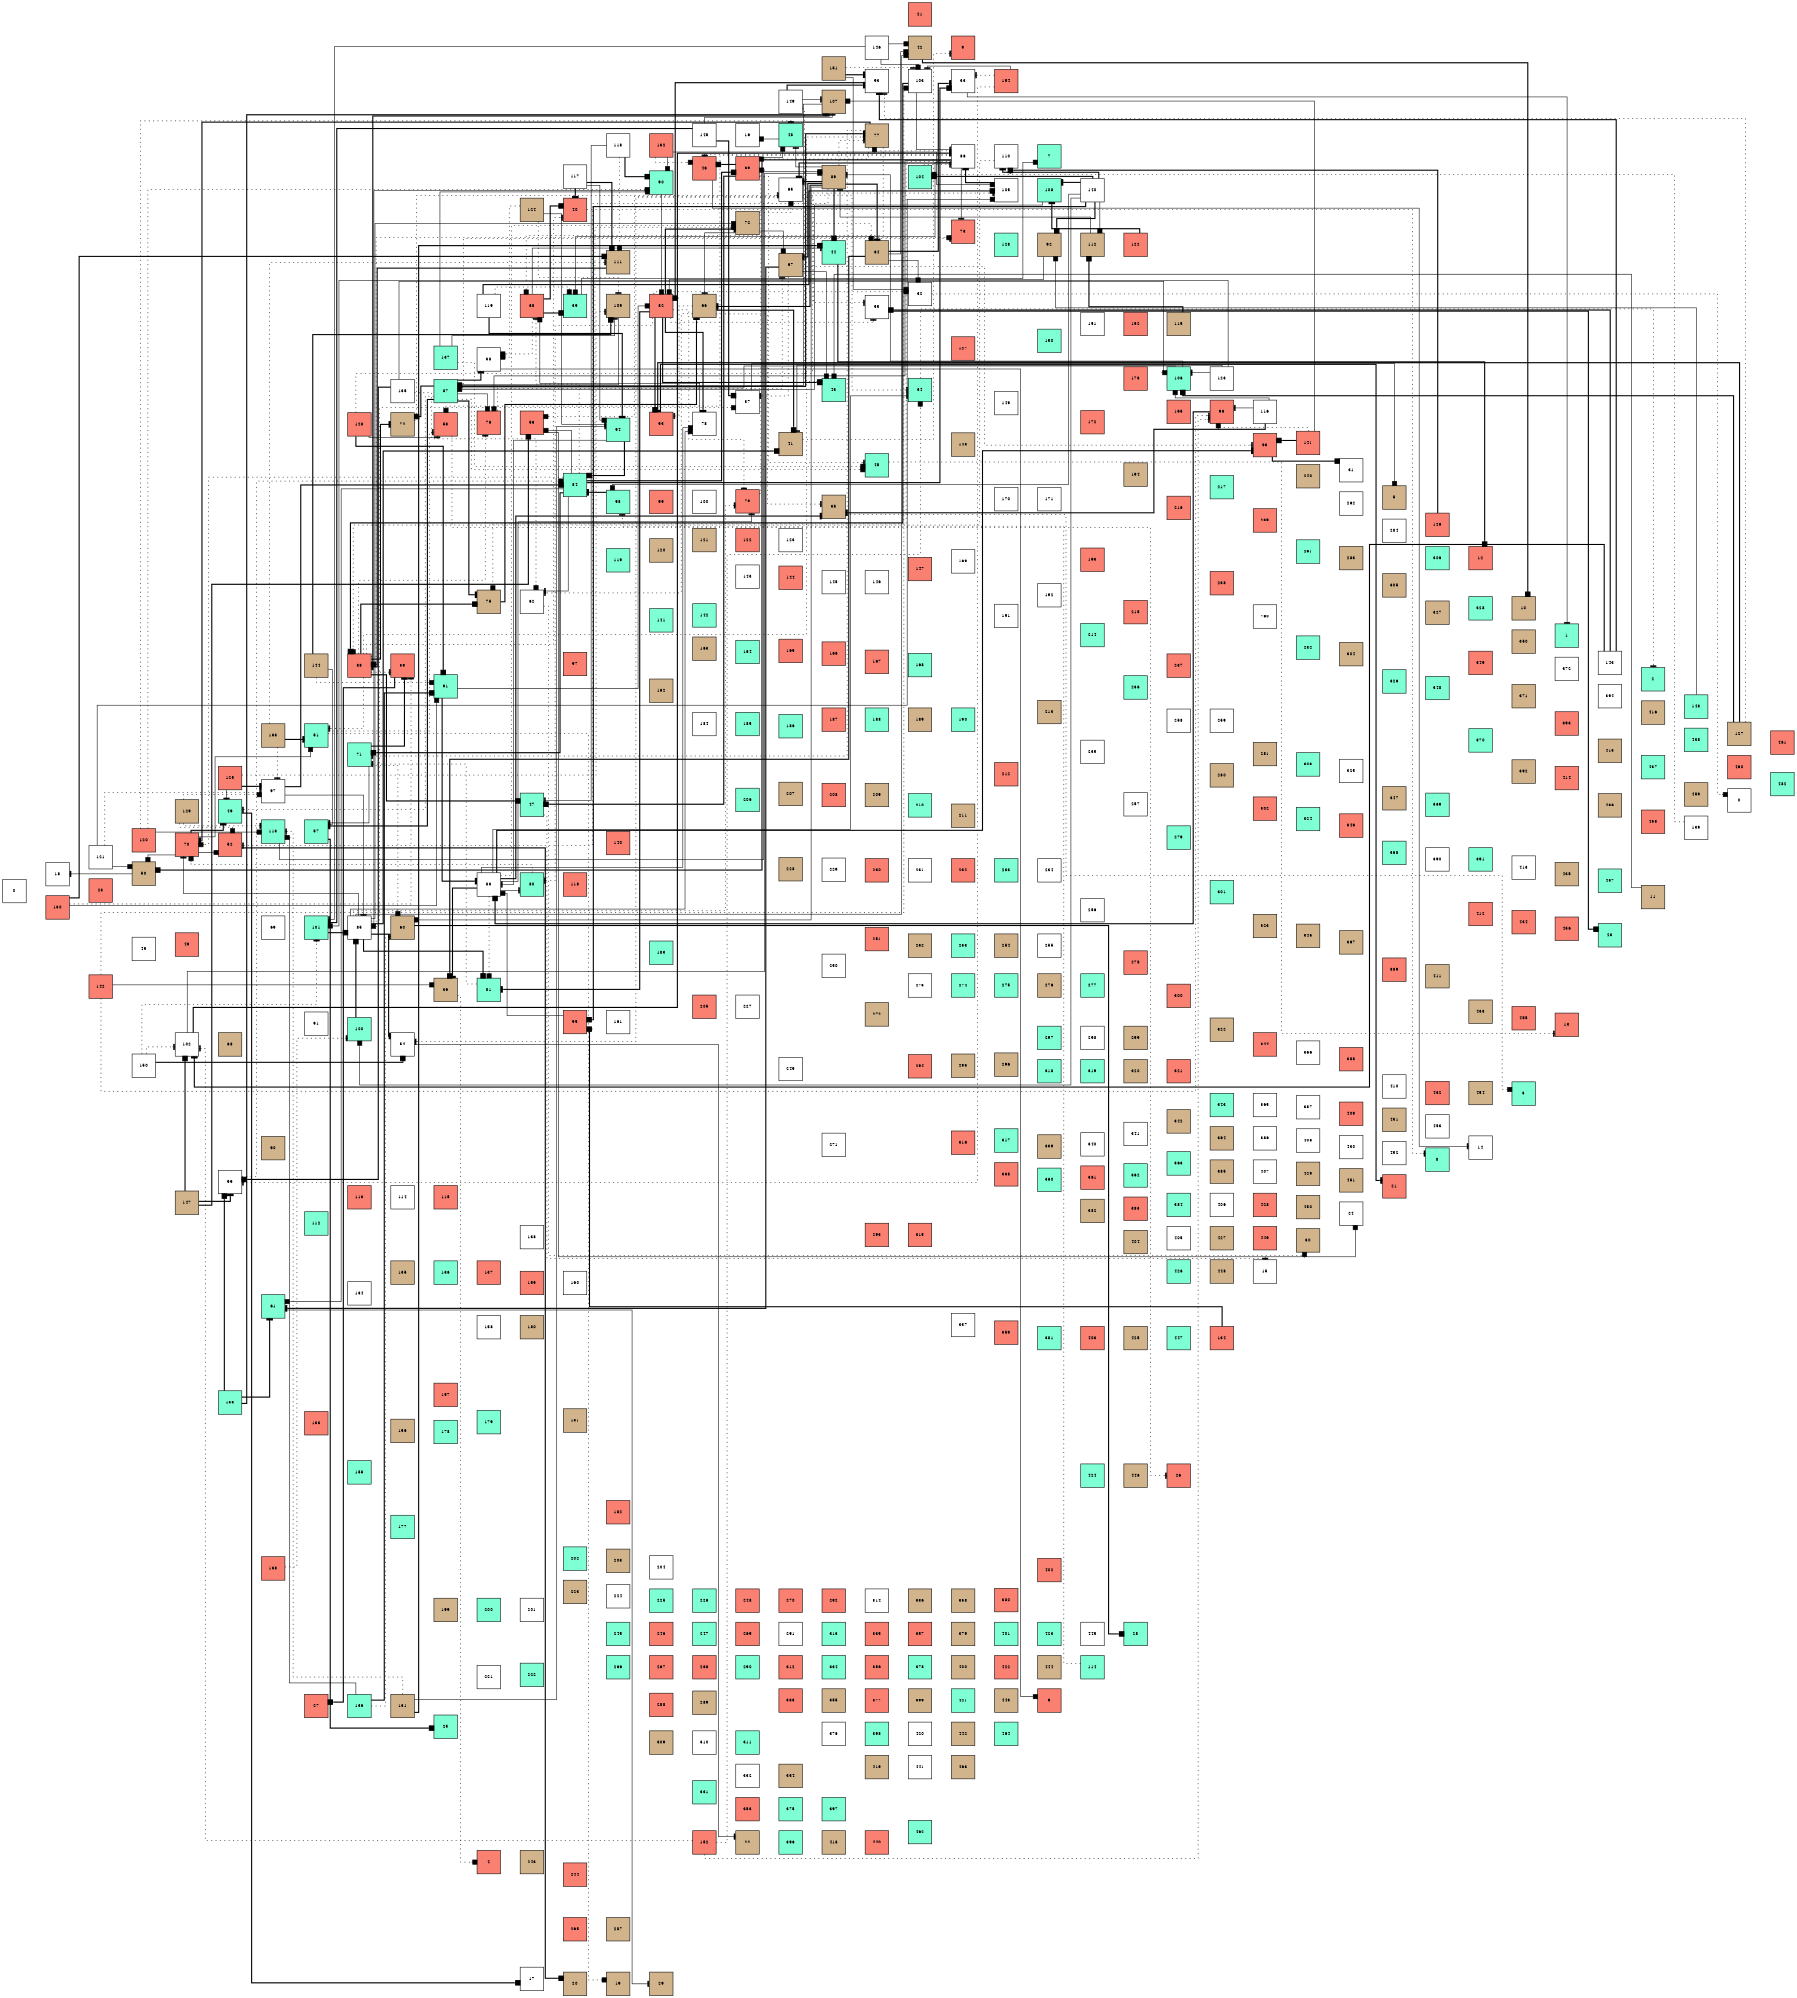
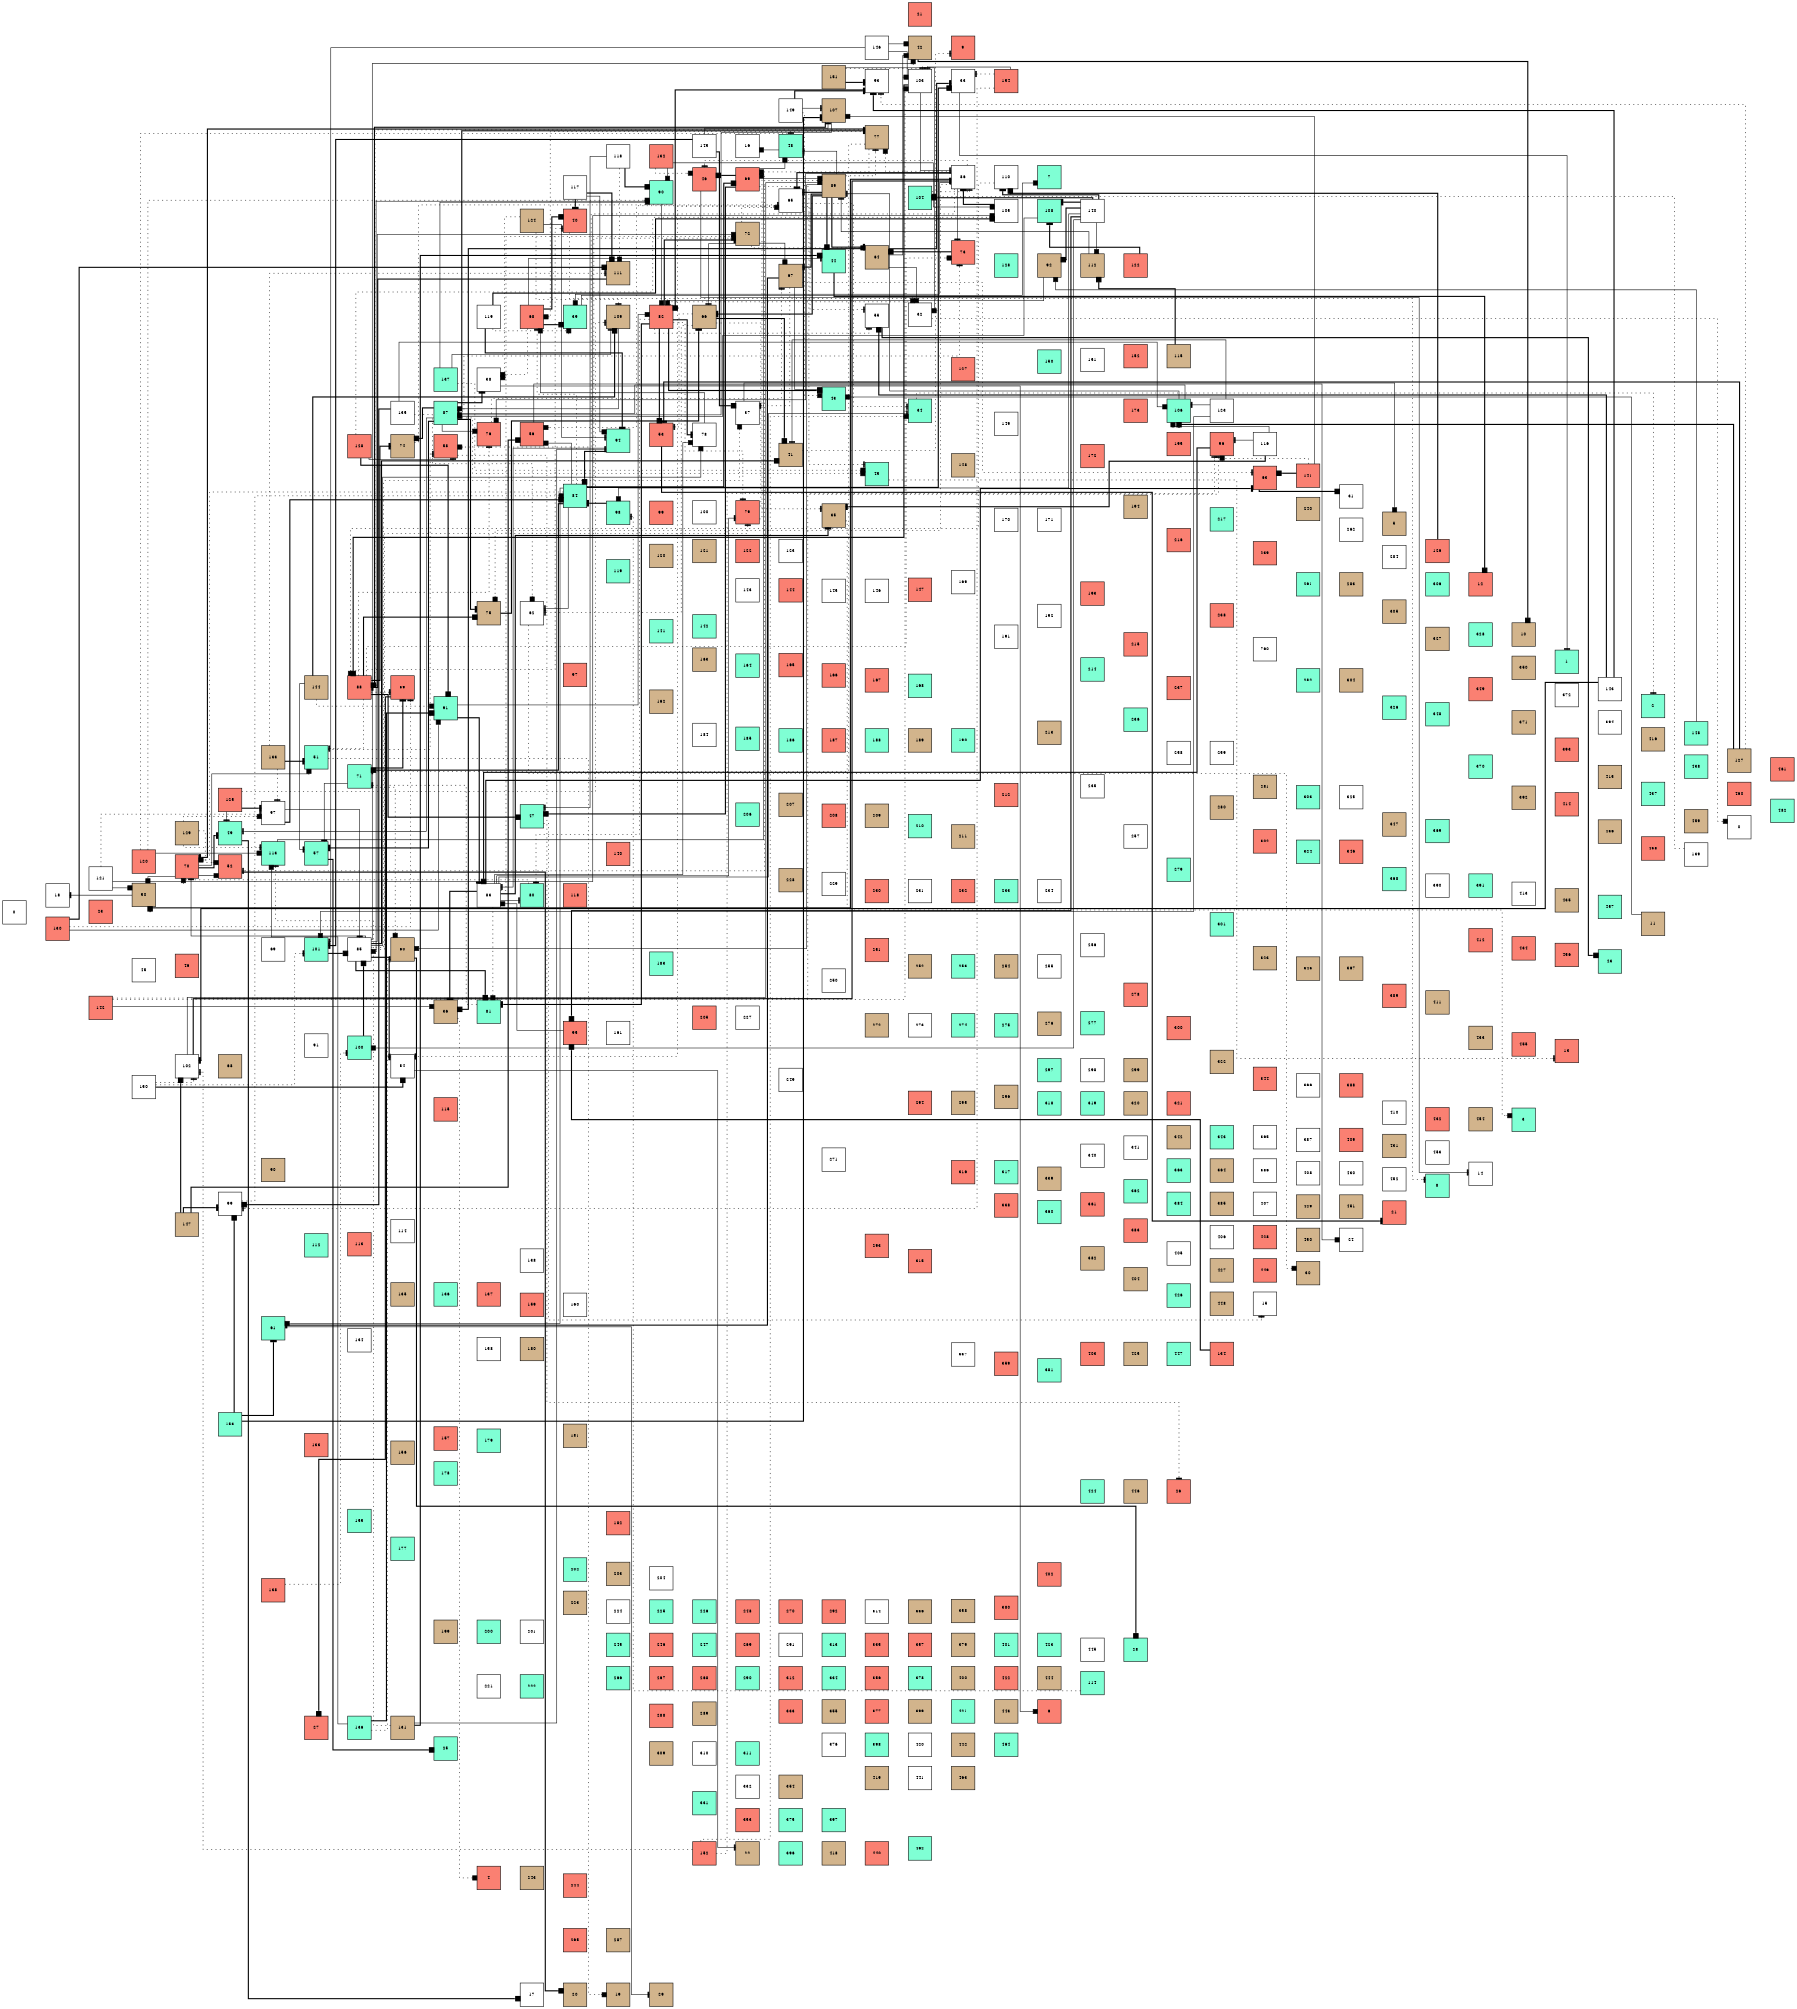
edge "73" -> "64": added
edge "87" -> "49": style dotted -> solid
